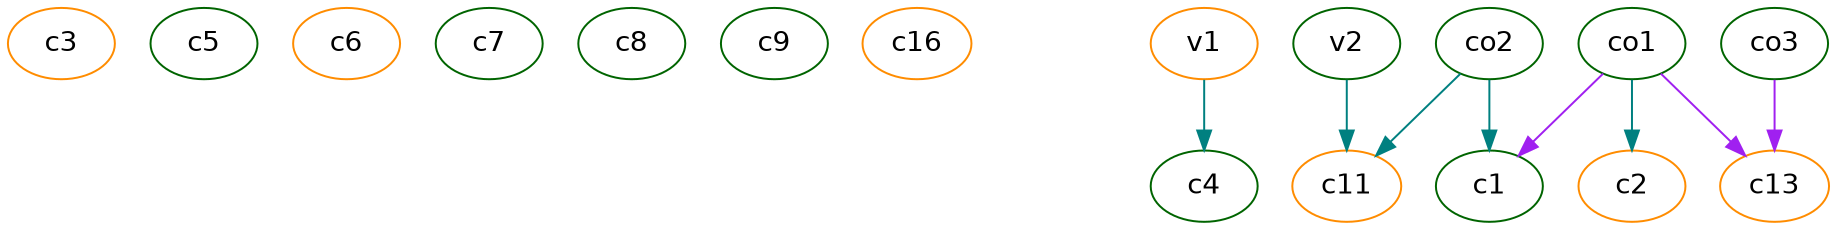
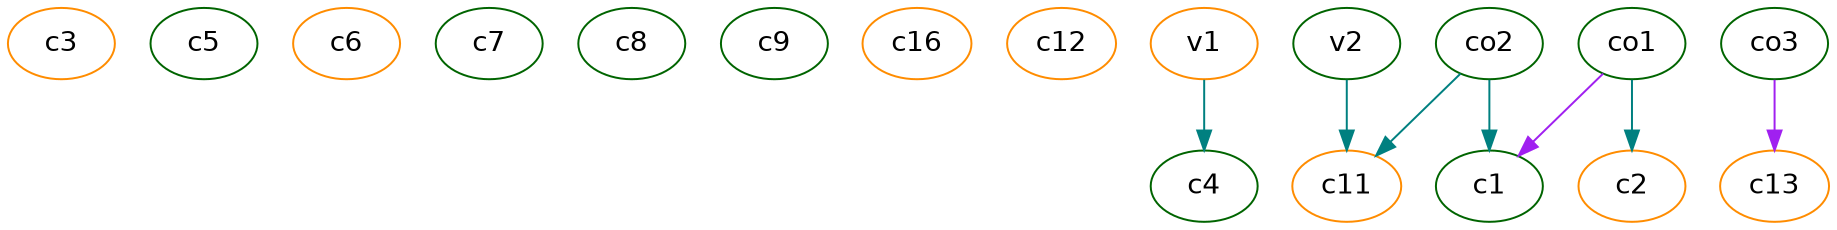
node "c12": added
edge "co1" -> "c13": removed
